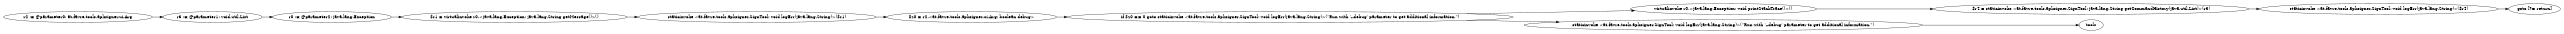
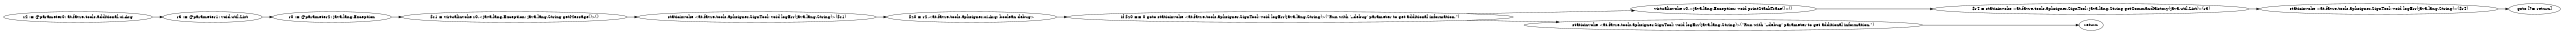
node "r2 := @parameter0: at.favre.tools.apksigner.ui.Arg": label "r2 := @parameter0: at.favre.tools.apksigner.ui.Arg" -> "r2 := @parameter0: at.favre.tools.additional.ui.Arg"
node "tools": label "tools" -> "return"
